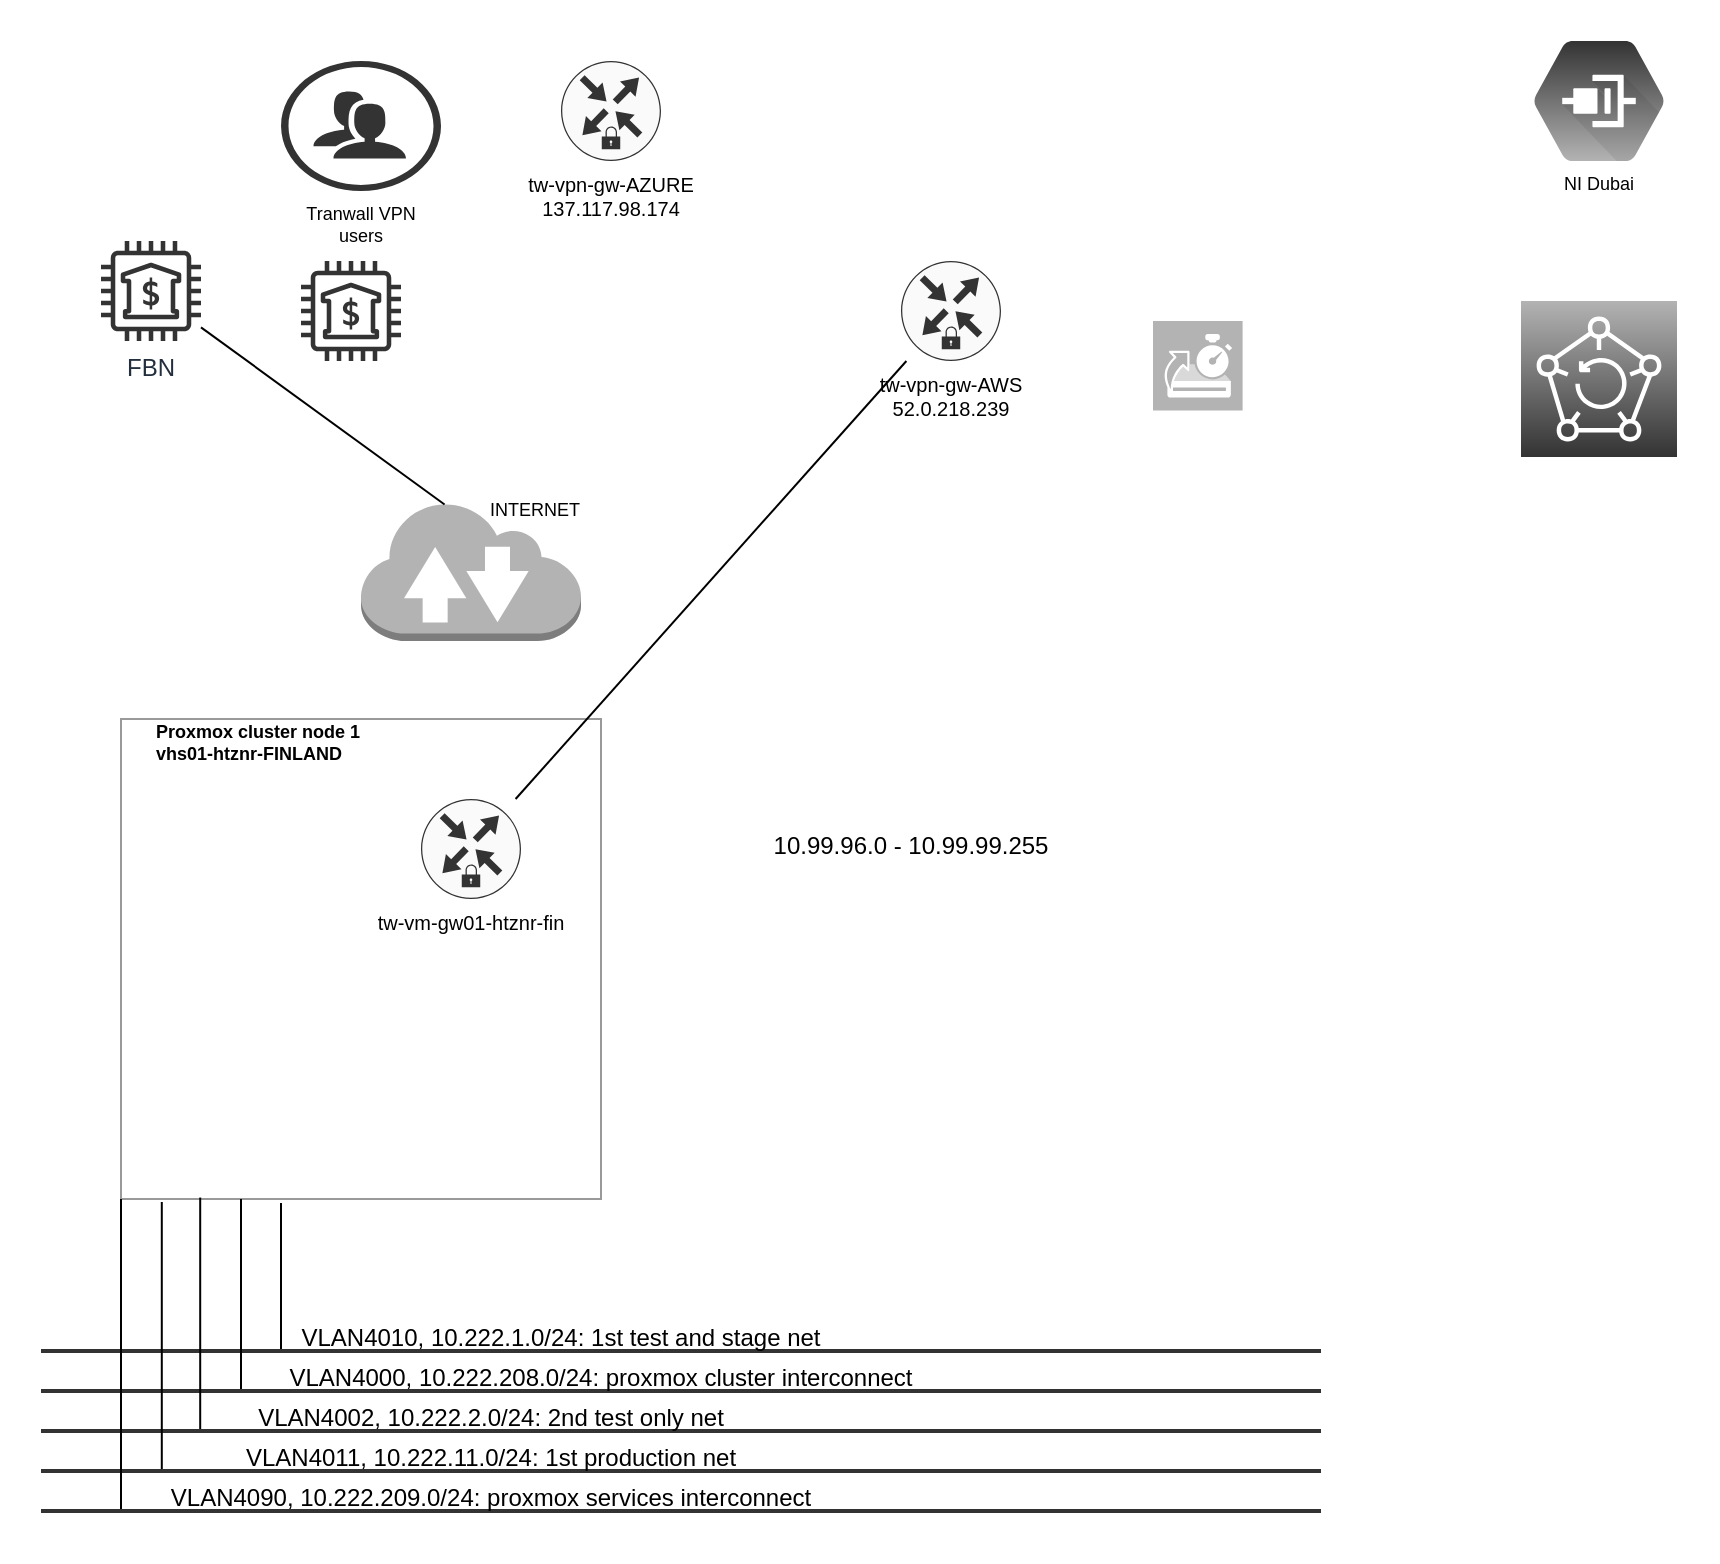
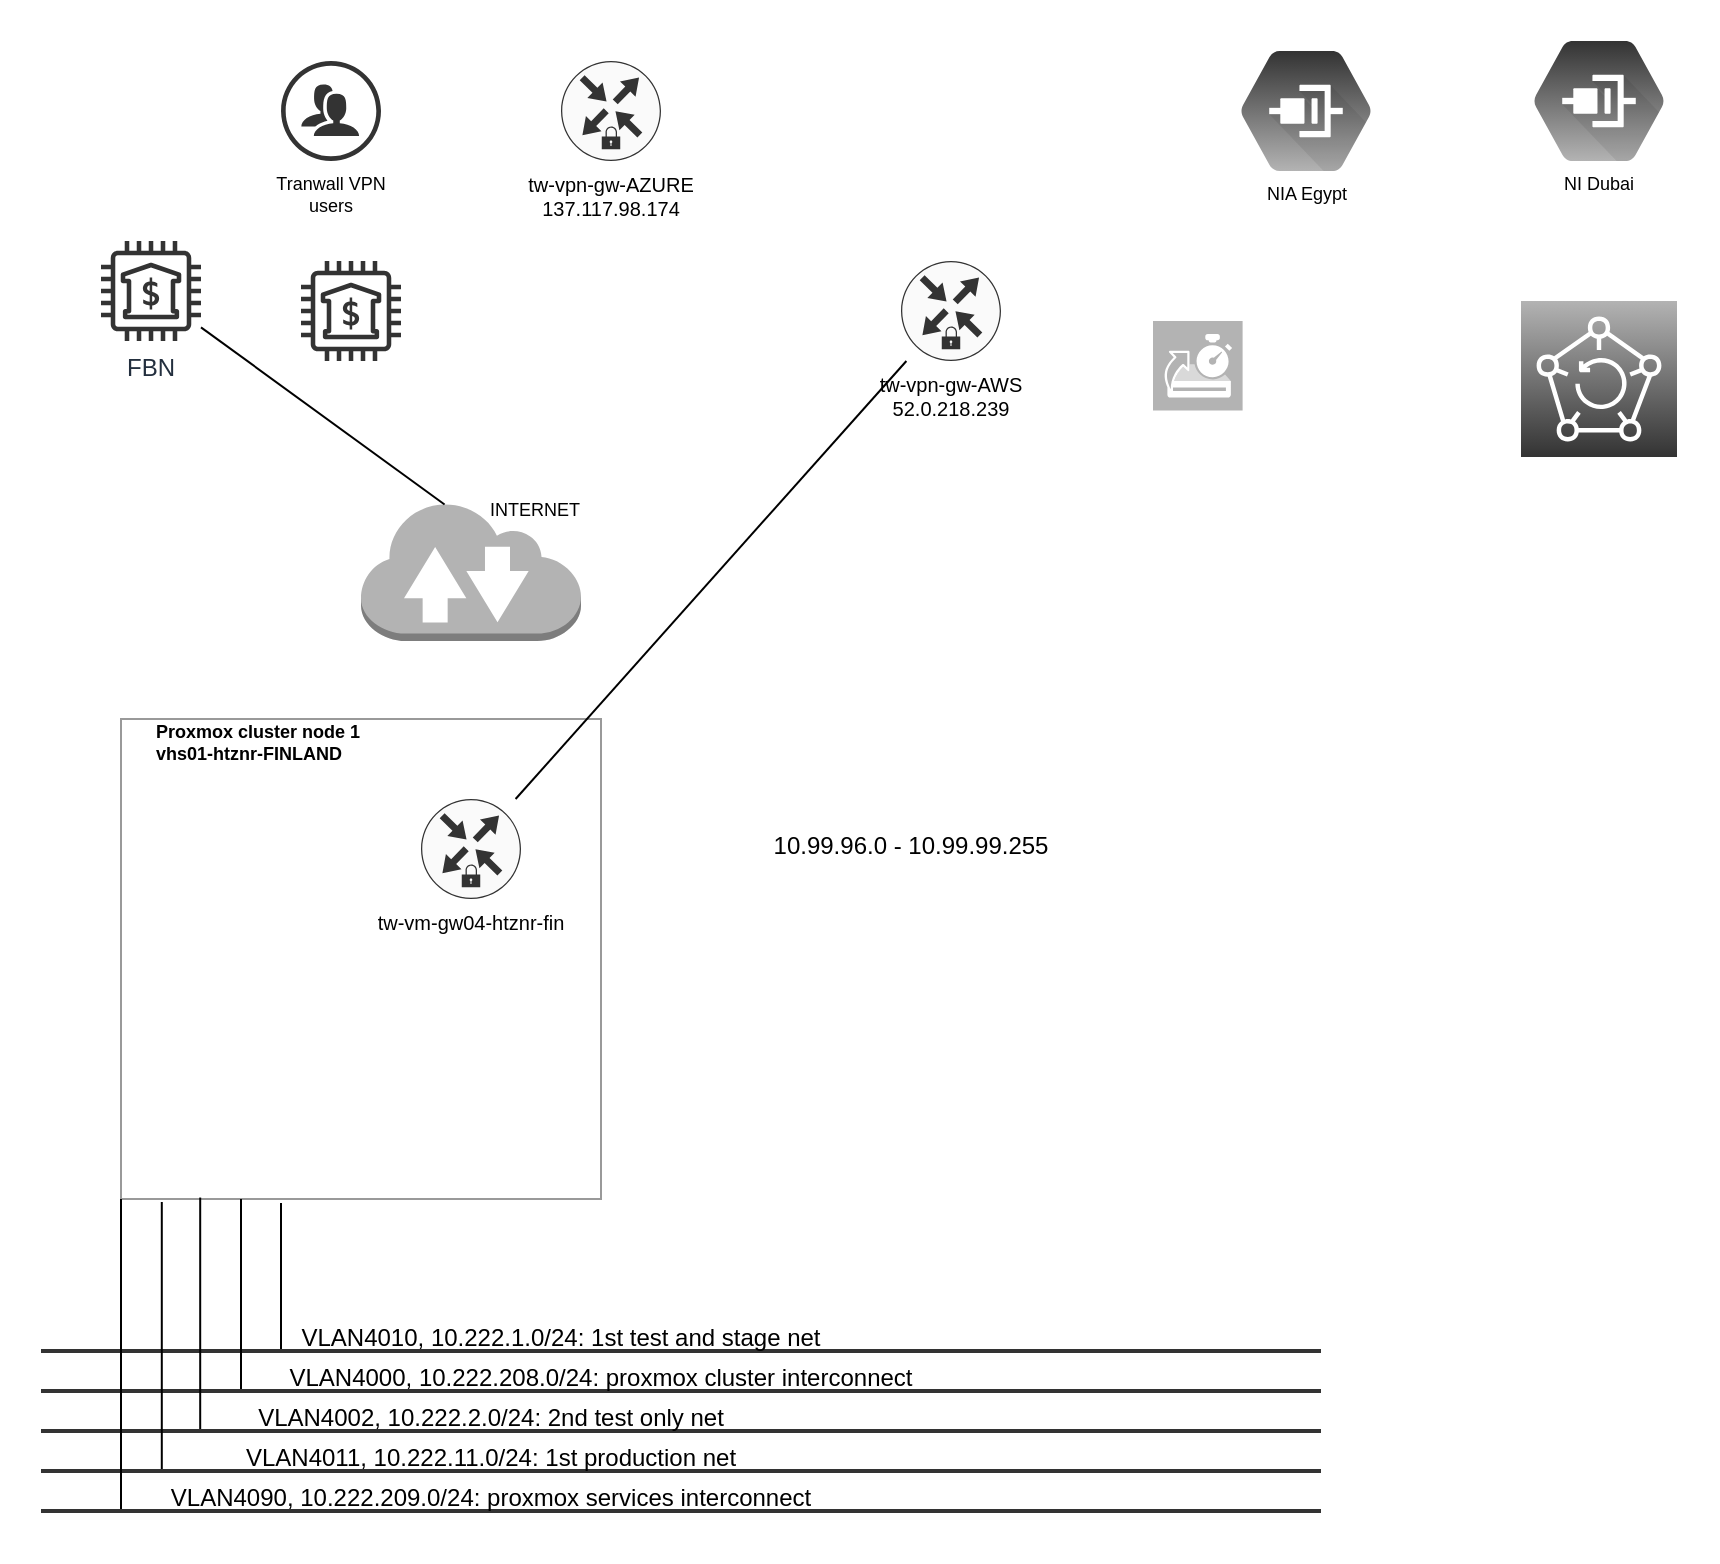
node "NIA Egypt": added
node "Tranwall VPN users": size 160x130 -> 100x100
node "tw-vm-gw01-htznr-fin": label "tw-vm-gw01-htznr-fin" -> "tw-vm-gw04-htznr-fin"
